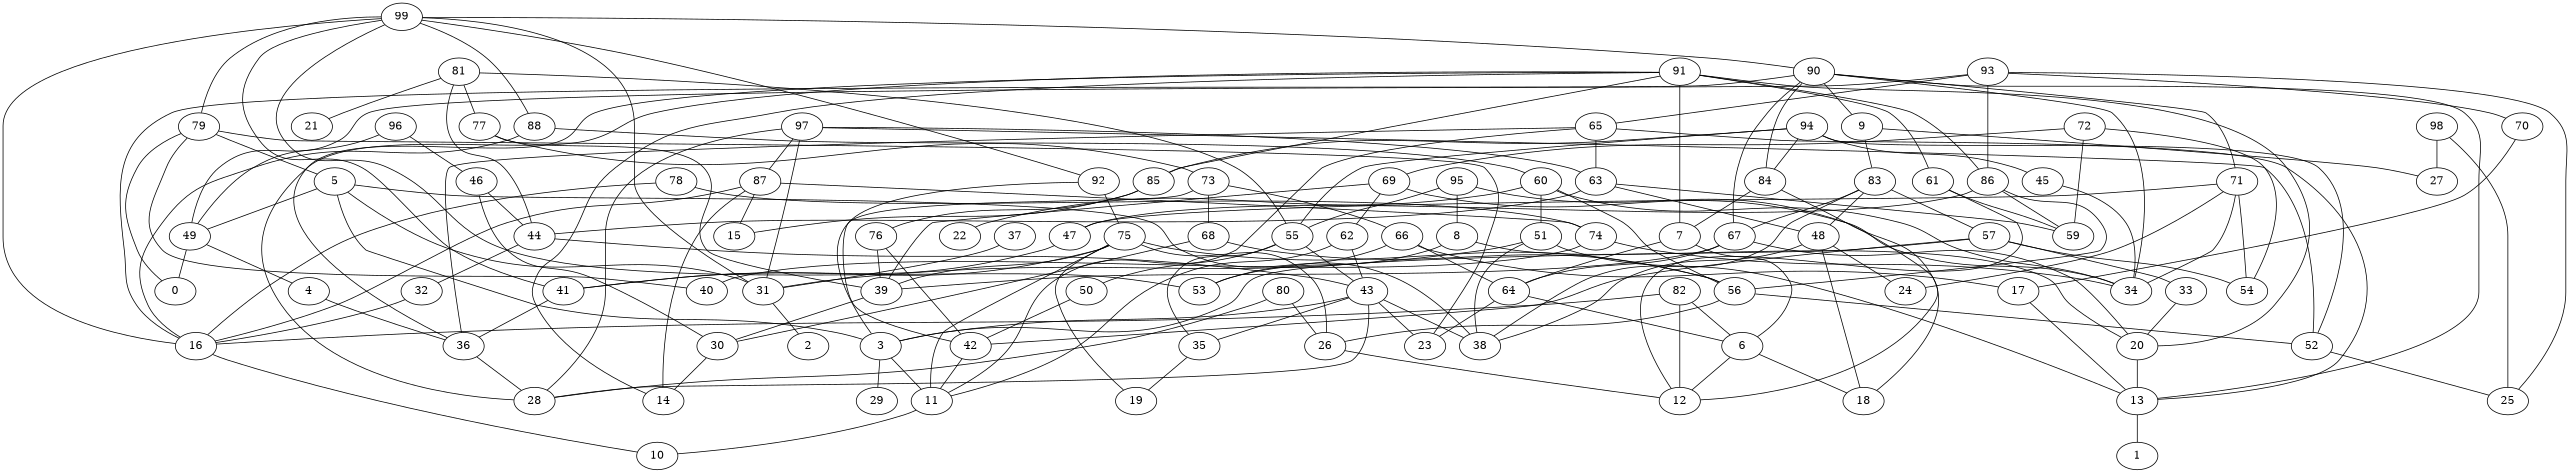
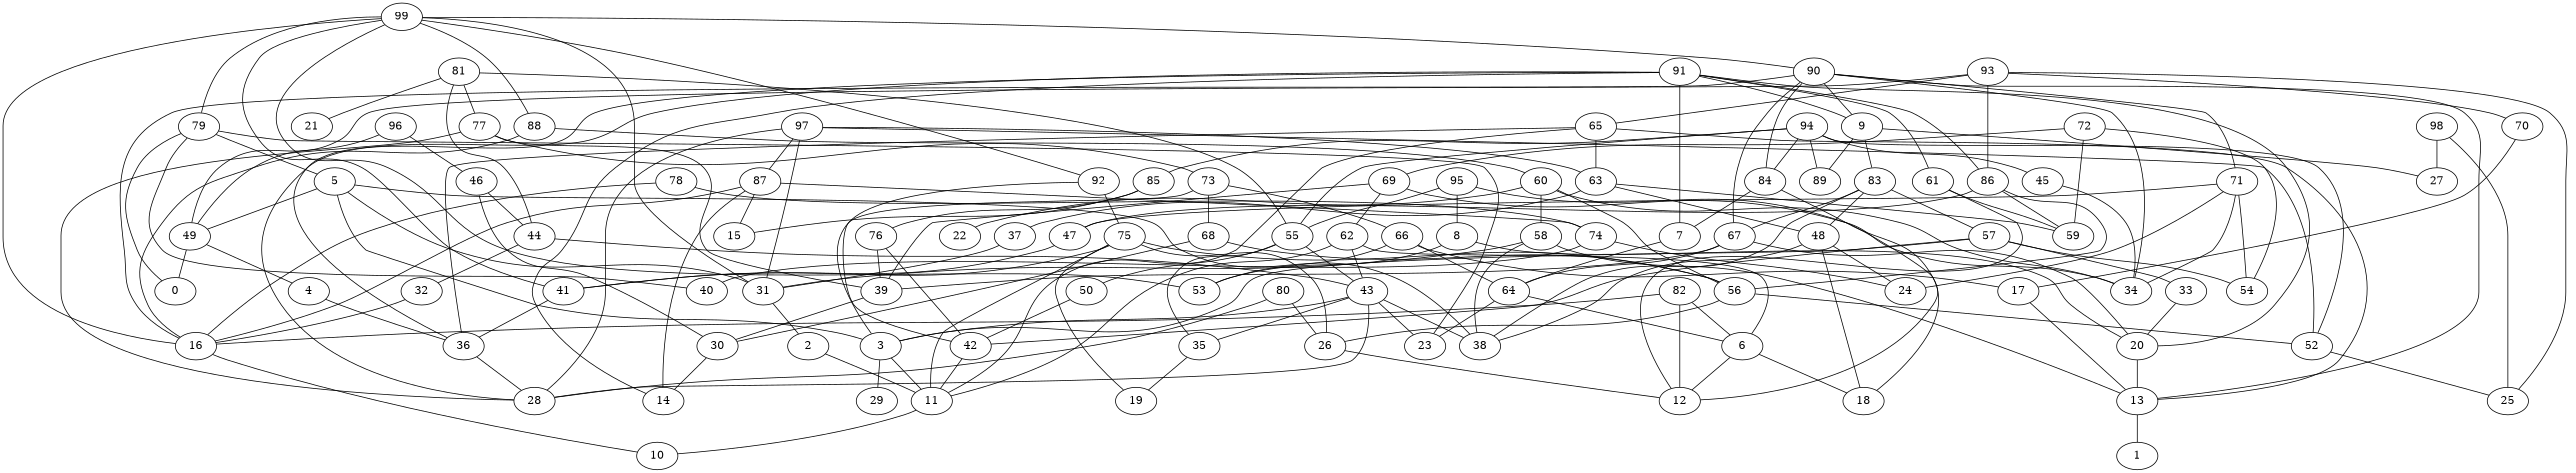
edge "91" -- "85": now "91" -- "9"
node "89": added
edge "63" -- "44": now "63" -- "37"
node "51": label "51" -> "58"
edge "74" -- "34": now "74" -- "24"
edge "75" -- "39": removed
edge "77" -- "28": added
edge "7" -- "6": now "62" -- "6"
edge "2" -- "11": added
